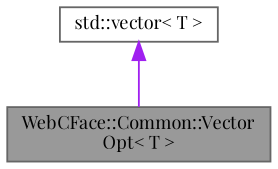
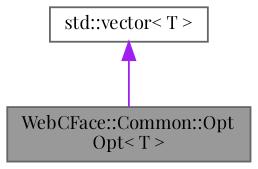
node "WebCFace::Common::Vector Opt< T >": label "WebCFace::Common::Vector Opt< T >" -> "WebCFace::Common::Opt Opt< T >"
